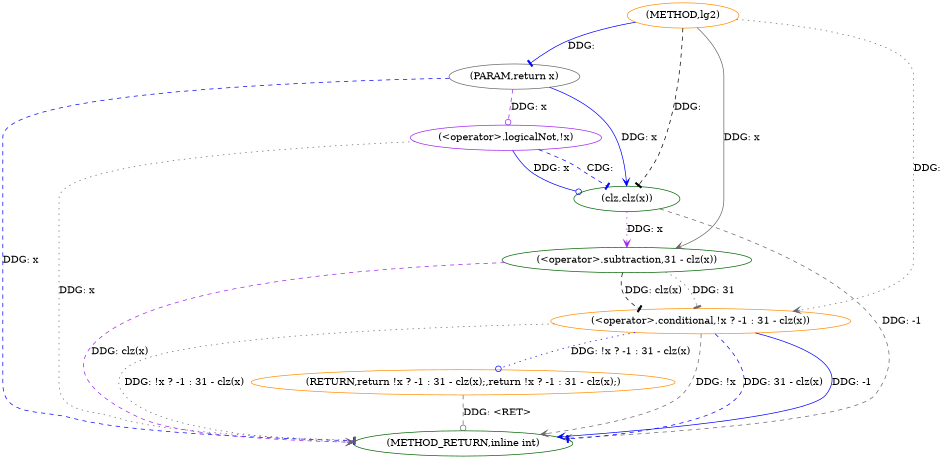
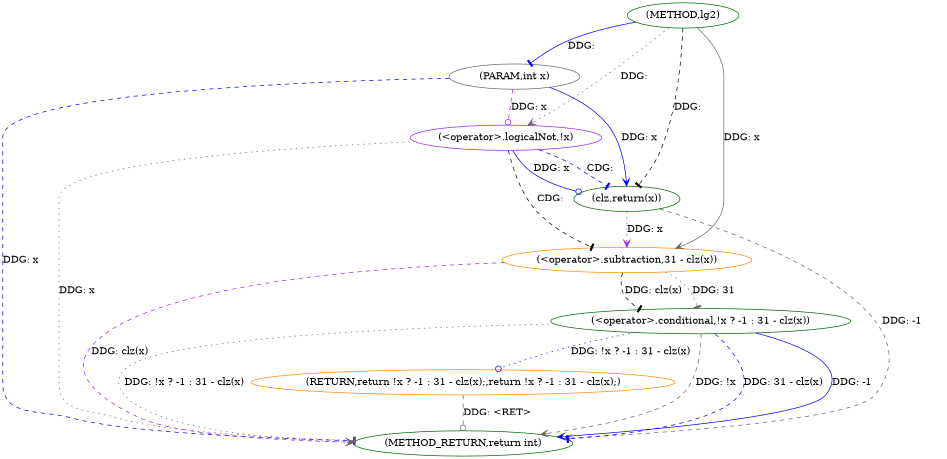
node "(METHOD,lg2)": color darkorange -> darkgreen
node "(PARAM,return x)": label "(PARAM,return x)" -> "(PARAM,int x)"
edge "(METHOD,lg2)" -> "(<operator>.conditional,!x ? -1 : 31 - clz(x))": now "(METHOD,lg2)" -> "(<operator>.logicalNot,!x)"
node "(clz,clz(x))": label "(clz,clz(x))" -> "(clz,return(x))"
edge "(<operator>.logicalNot,!x)" -> "(<operator>.subtraction,31 - clz(x))": added, label "CDG:"
node "(<operator>.subtraction,31 - clz(x))": color darkgreen -> darkorange
node "(<operator>.conditional,!x ? -1 : 31 - clz(x))": color darkorange -> darkgreen
node "(METHOD_RETURN,inline int)": label "(METHOD_RETURN,inline int)" -> "(METHOD_RETURN,return int)"
